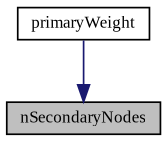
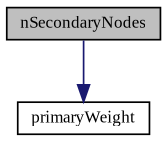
edge "primaryWeight" -> "nSecondaryNodes": reversed
